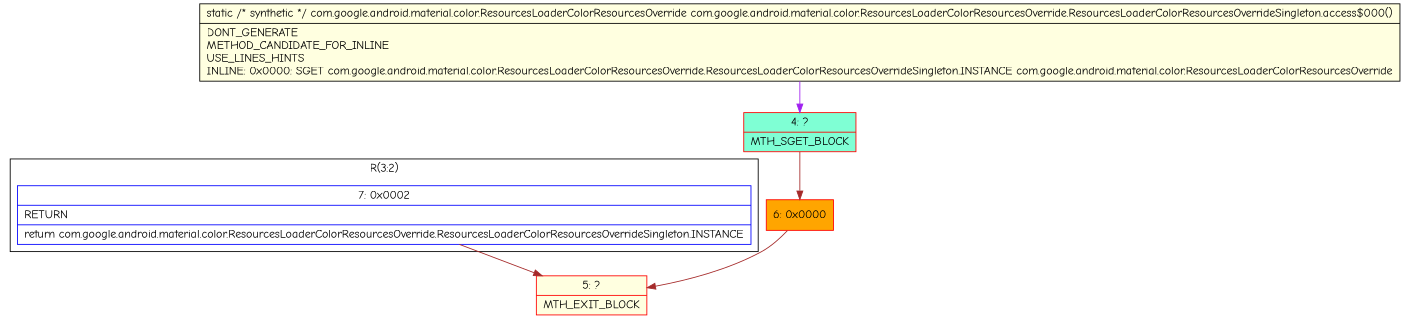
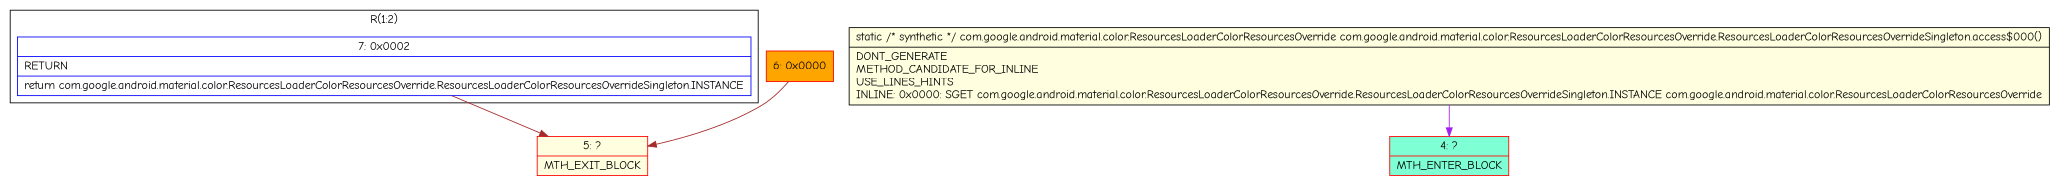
node "4: ?": text "MTH_SGET_BLOCK" -> "MTH_ENTER_BLOCK"
cluster "R(3:2)": label "R(3:2)" -> "R(1:2)"
edge "4: ?" -> "6: 0x0000": removed
